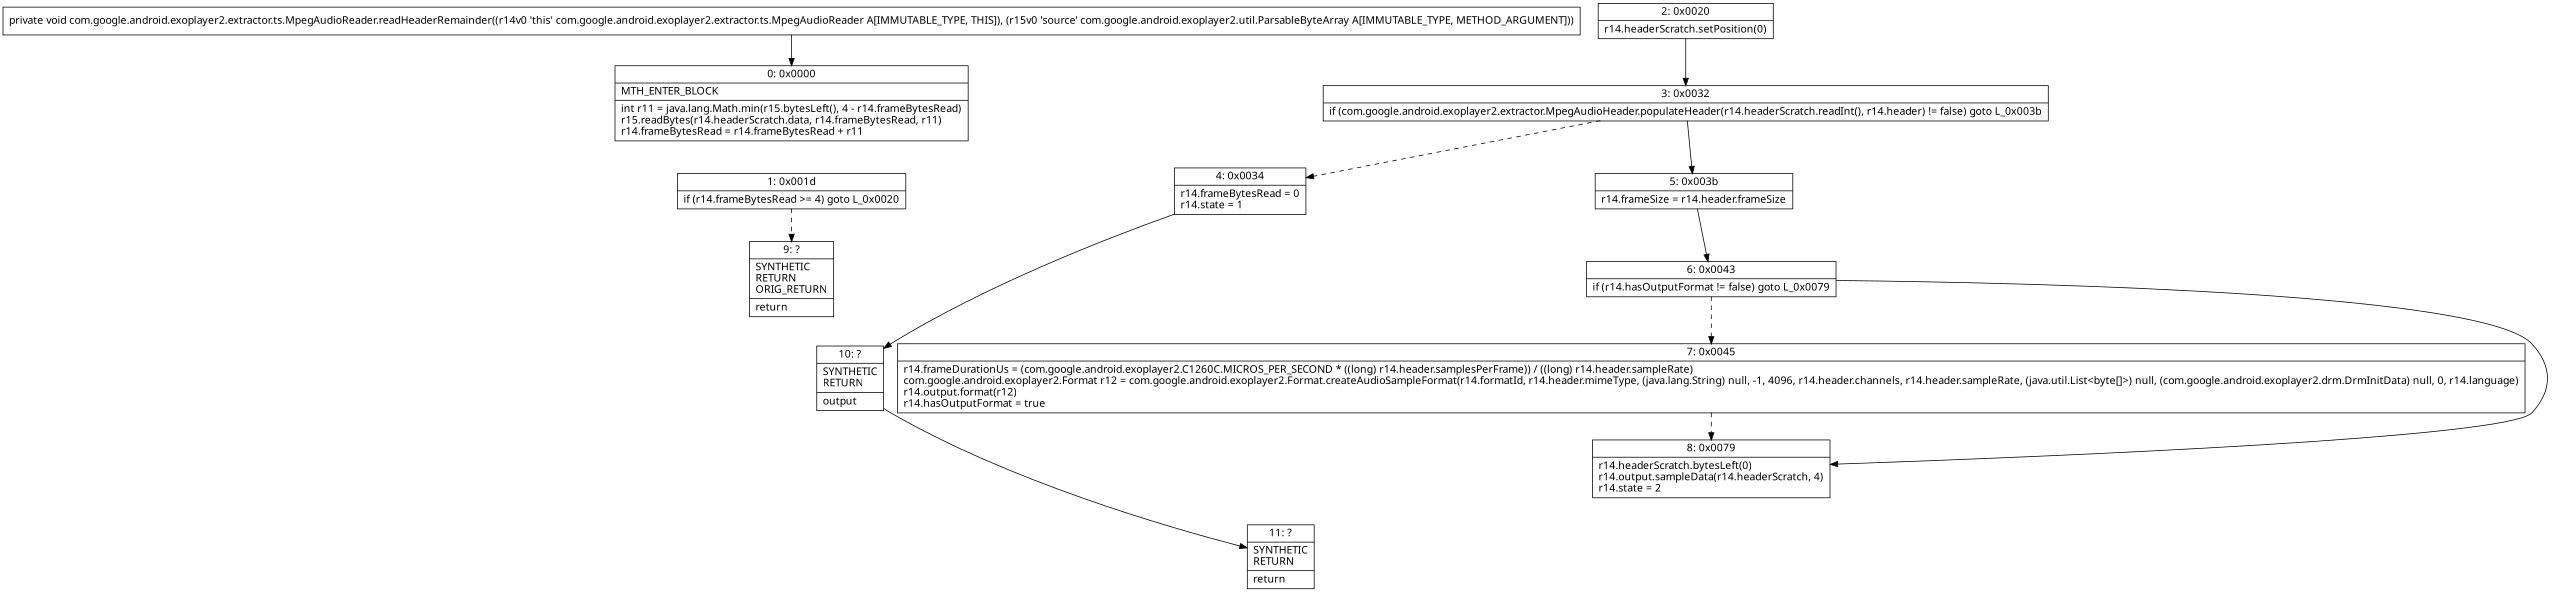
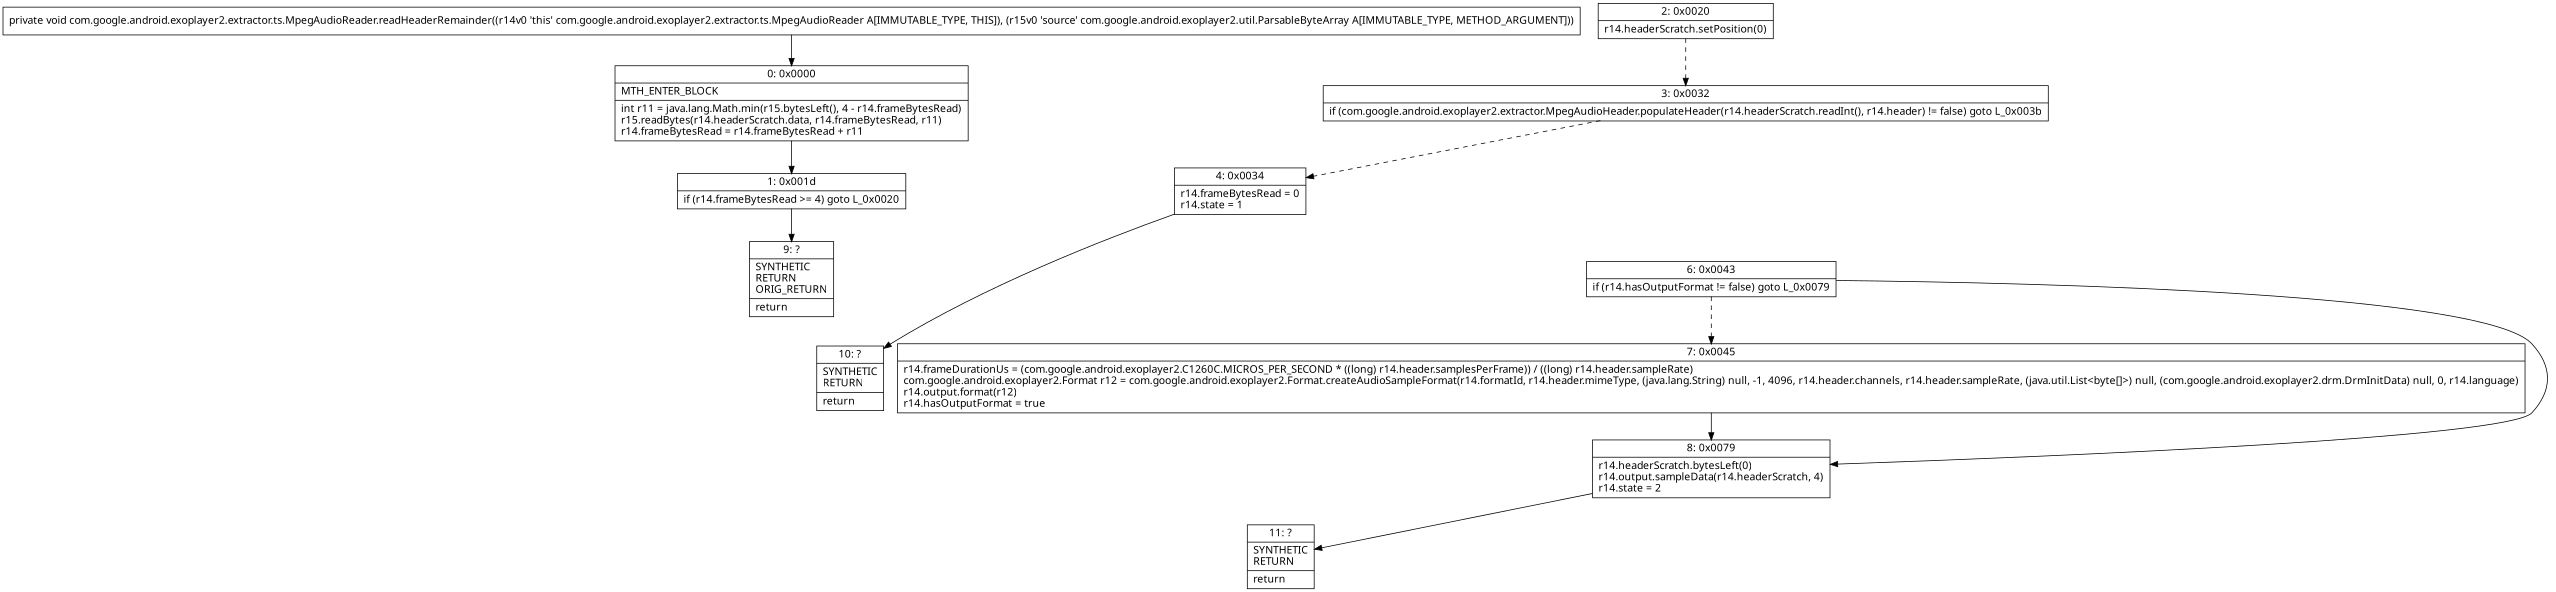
edge "2: 0x0020" -> "3: 0x0032": style solid -> dashed
edge "0: 0x0000" -> "1: 0x001d": added
node "5: 0x003b": removed
edge "1: 0x001d" -> "9: ?": style dashed -> solid
node "10: ?": text "output" -> "return"
edge "7: 0x0045" -> "8: 0x0079": style dashed -> solid
edge "10: ?" -> "11: ?": now "8: 0x0079" -> "11: ?"
